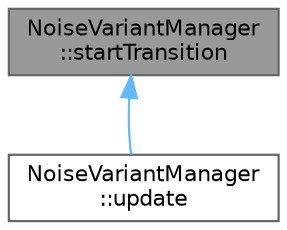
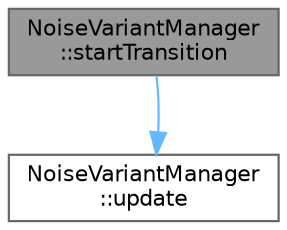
edge "NoiseVariantManager ::update" -> "NoiseVariantManager ::startTransition": reversed
